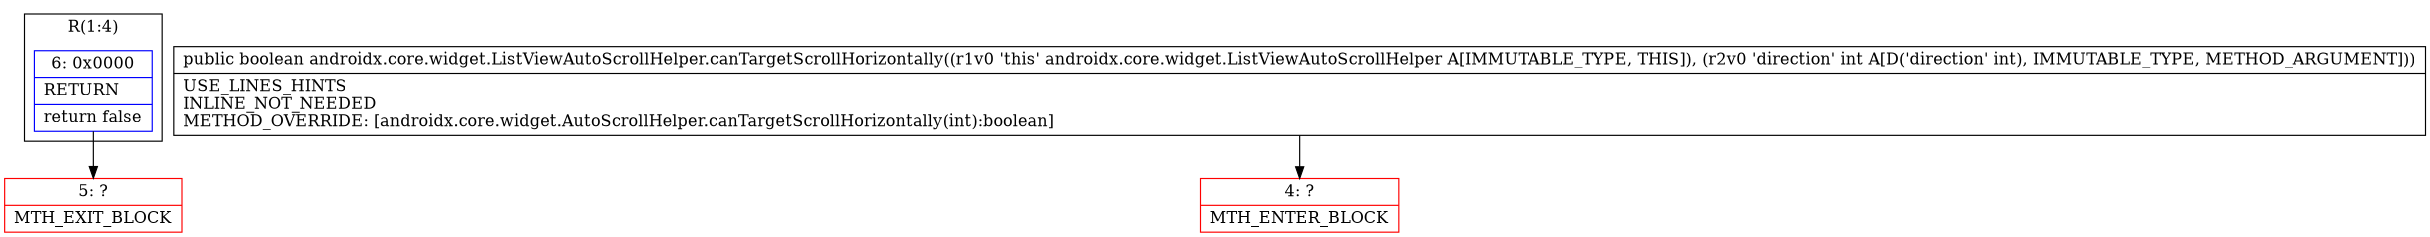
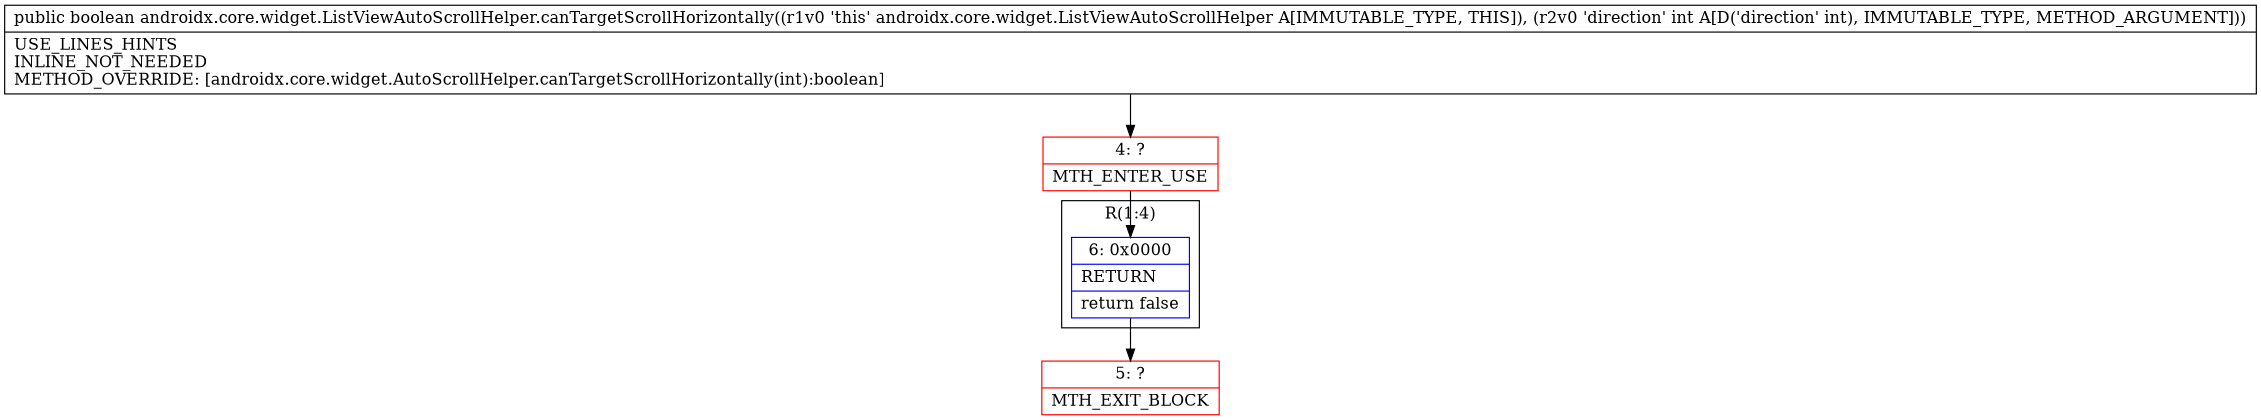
edge "4: ?" -> "6: 0x0000": added
node "4: ?": text "MTH_ENTER_BLOCK" -> "MTH_ENTER_USE"
